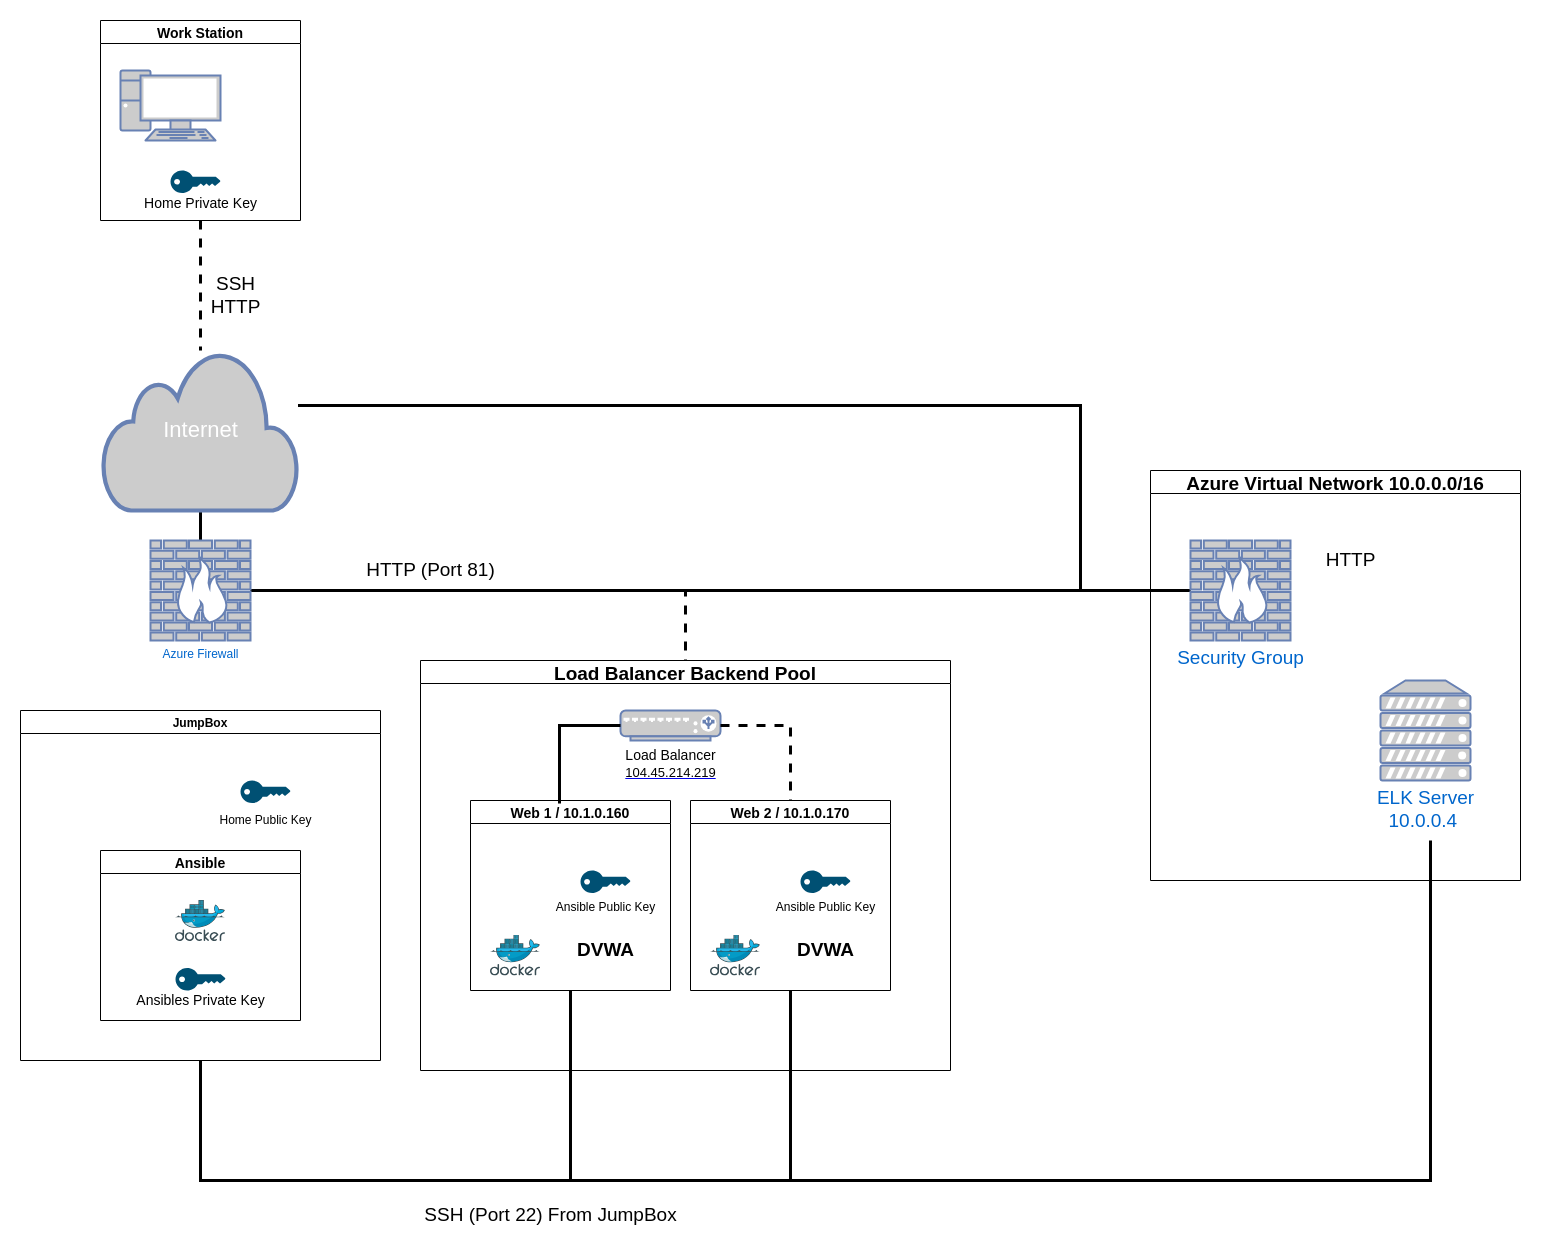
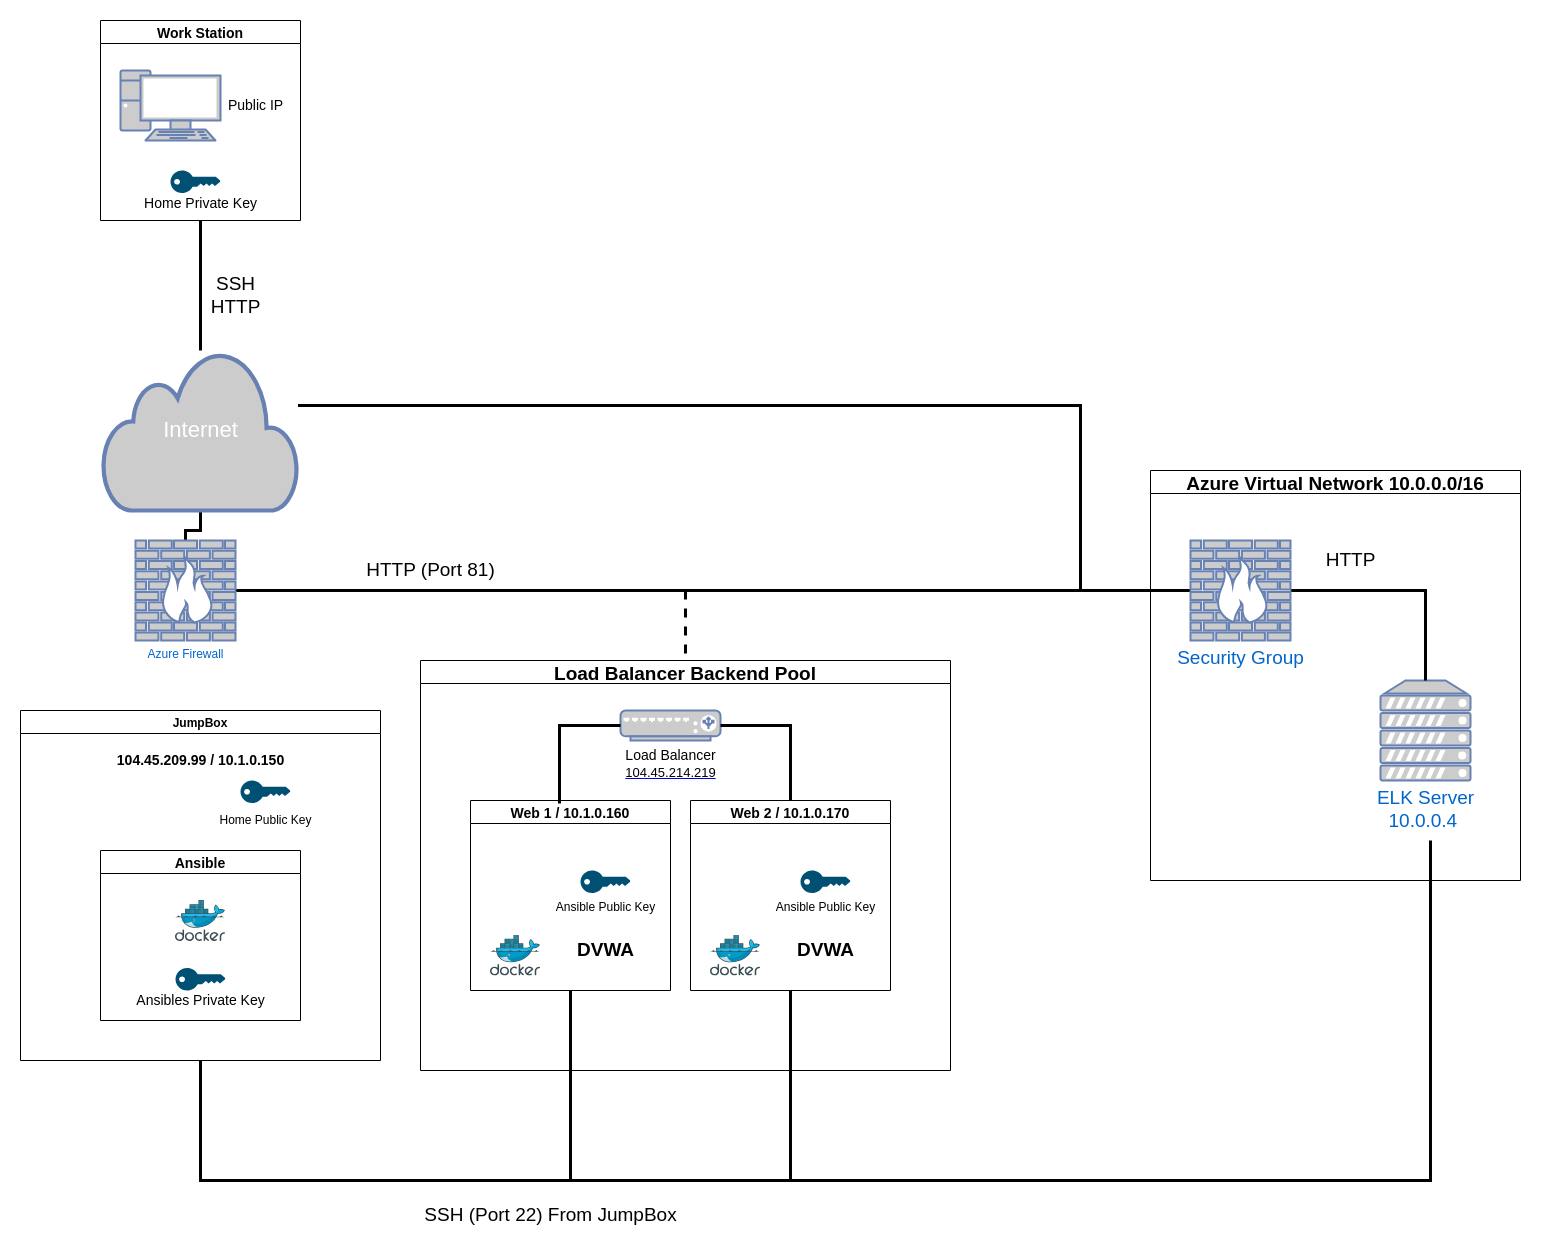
node "Public IP": added
edge "Work Station" -- "Internet": style dashed -> solid
node "Azure Firewall": moved (201, 591) -> (186, 591)
edge "Security Group" -- "ELK Server 10.0.0.4": added
edge "Load Balancer 104.45.214.219" -- "Web 2 / 10.1.0.170": style dashed -> solid
node "104.45.209.99 / 10.1.0.150": added
